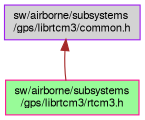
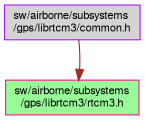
edge "sw/airborne/subsystems /gps/librtcm3/rtcm3.h" -> "sw/airborne/subsystems /gps/librtcm3/common.h": reversed
